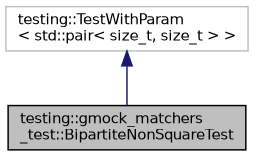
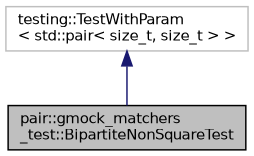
node "testing::gmock_matchers _test::BipartiteNonSquareTest": label "testing::gmock_matchers _test::BipartiteNonSquareTest" -> "pair::gmock_matchers _test::BipartiteNonSquareTest"
